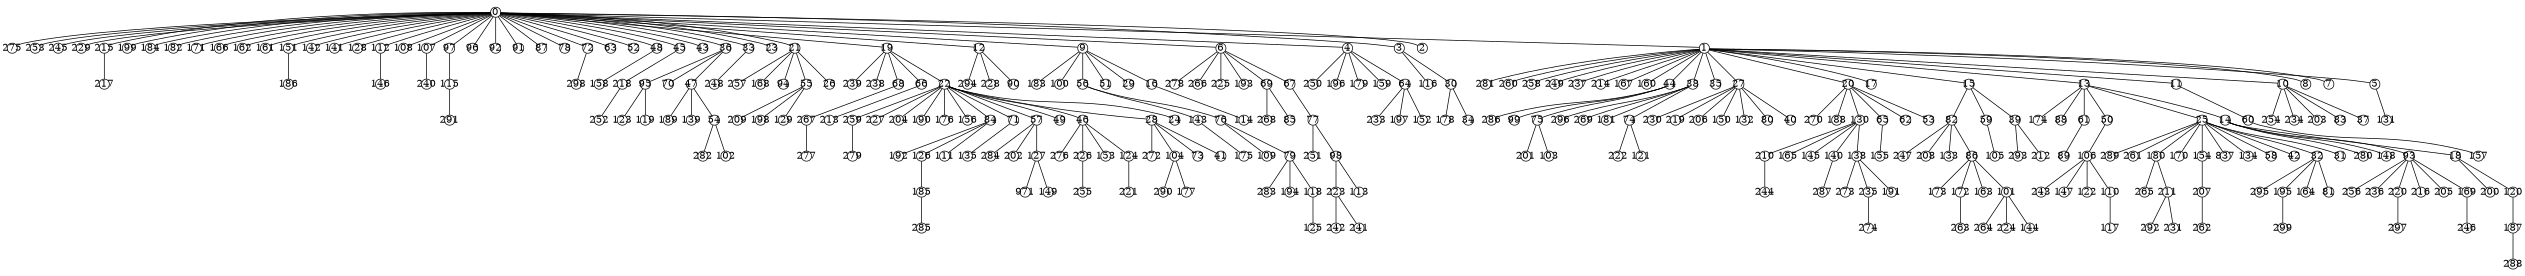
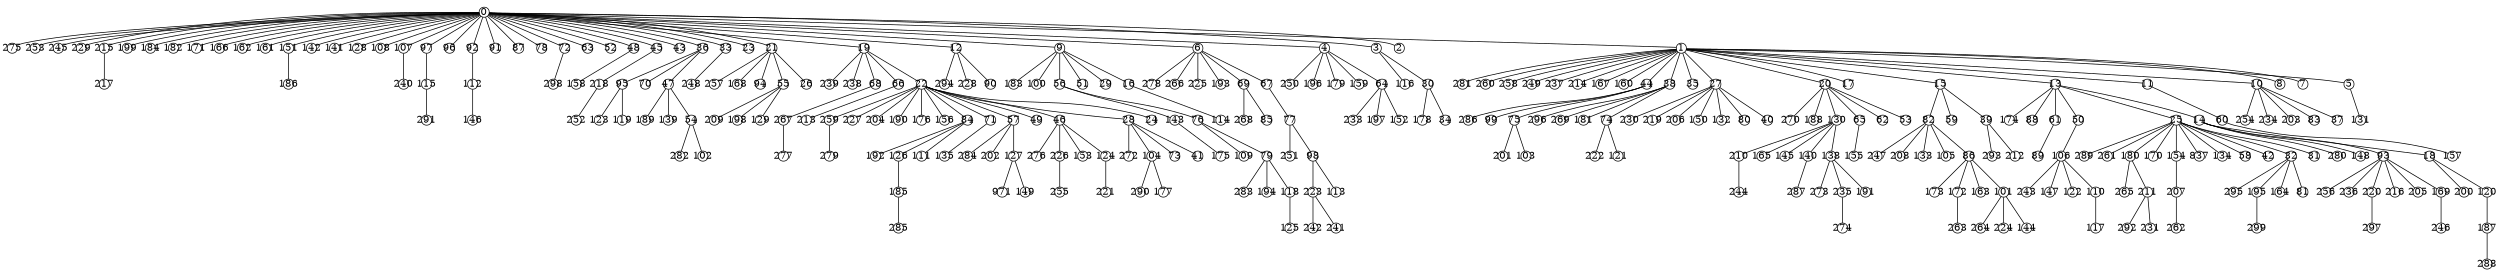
edge "0" -- "112": now "92" -- "112"
edge "59" -- "105": now "82" -- "105"
